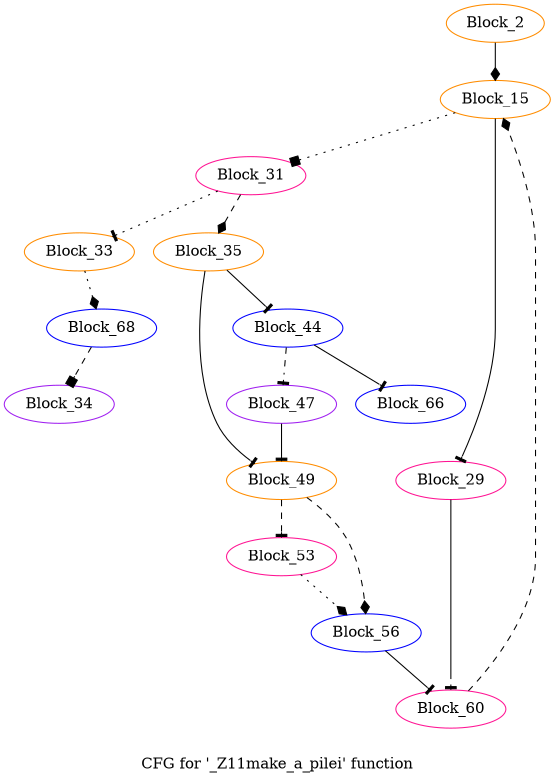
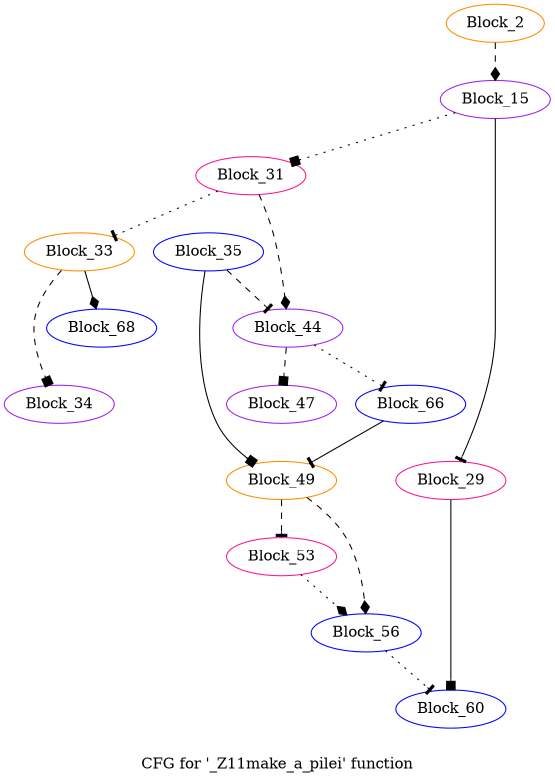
edge "Block_2" -> "Block_15": style solid -> dashed
node "Block_15": color darkorange -> purple
edge "Block_31" -> "Block_35": now "Block_31" -> "Block_44"
node "Block_35": color darkorange -> blue
edge "Block_33" -> "Block_68": style dotted -> solid
edge "Block_35" -> "Block_44": style solid -> dashed
node "Block_44": color blue -> purple
edge "Block_44" -> "Block_47": arrowhead tee -> box
edge "Block_68" -> "Block_34": now "Block_33" -> "Block_34"
edge "Block_44" -> "Block_66": style solid -> dotted
edge "Block_35" -> "Block_49": arrowhead tee -> box
edge "Block_60" -> "Block_15": removed
edge "Block_47" -> "Block_49": now "Block_66" -> "Block_49"
edge "Block_29" -> "Block_60": arrowhead tee -> box
edge "Block_56" -> "Block_60": style solid -> dotted
node "Block_60": color deeppink -> blue
